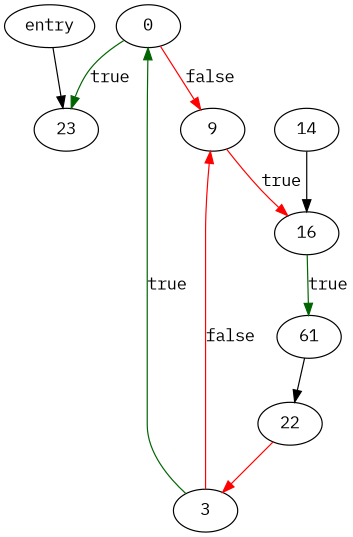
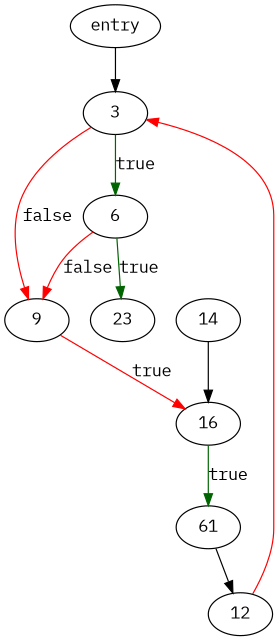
node "0": label "0" -> "6"
edge "entry" -> "23": now "entry" -> "3"
node "22": label "22" -> "12"
